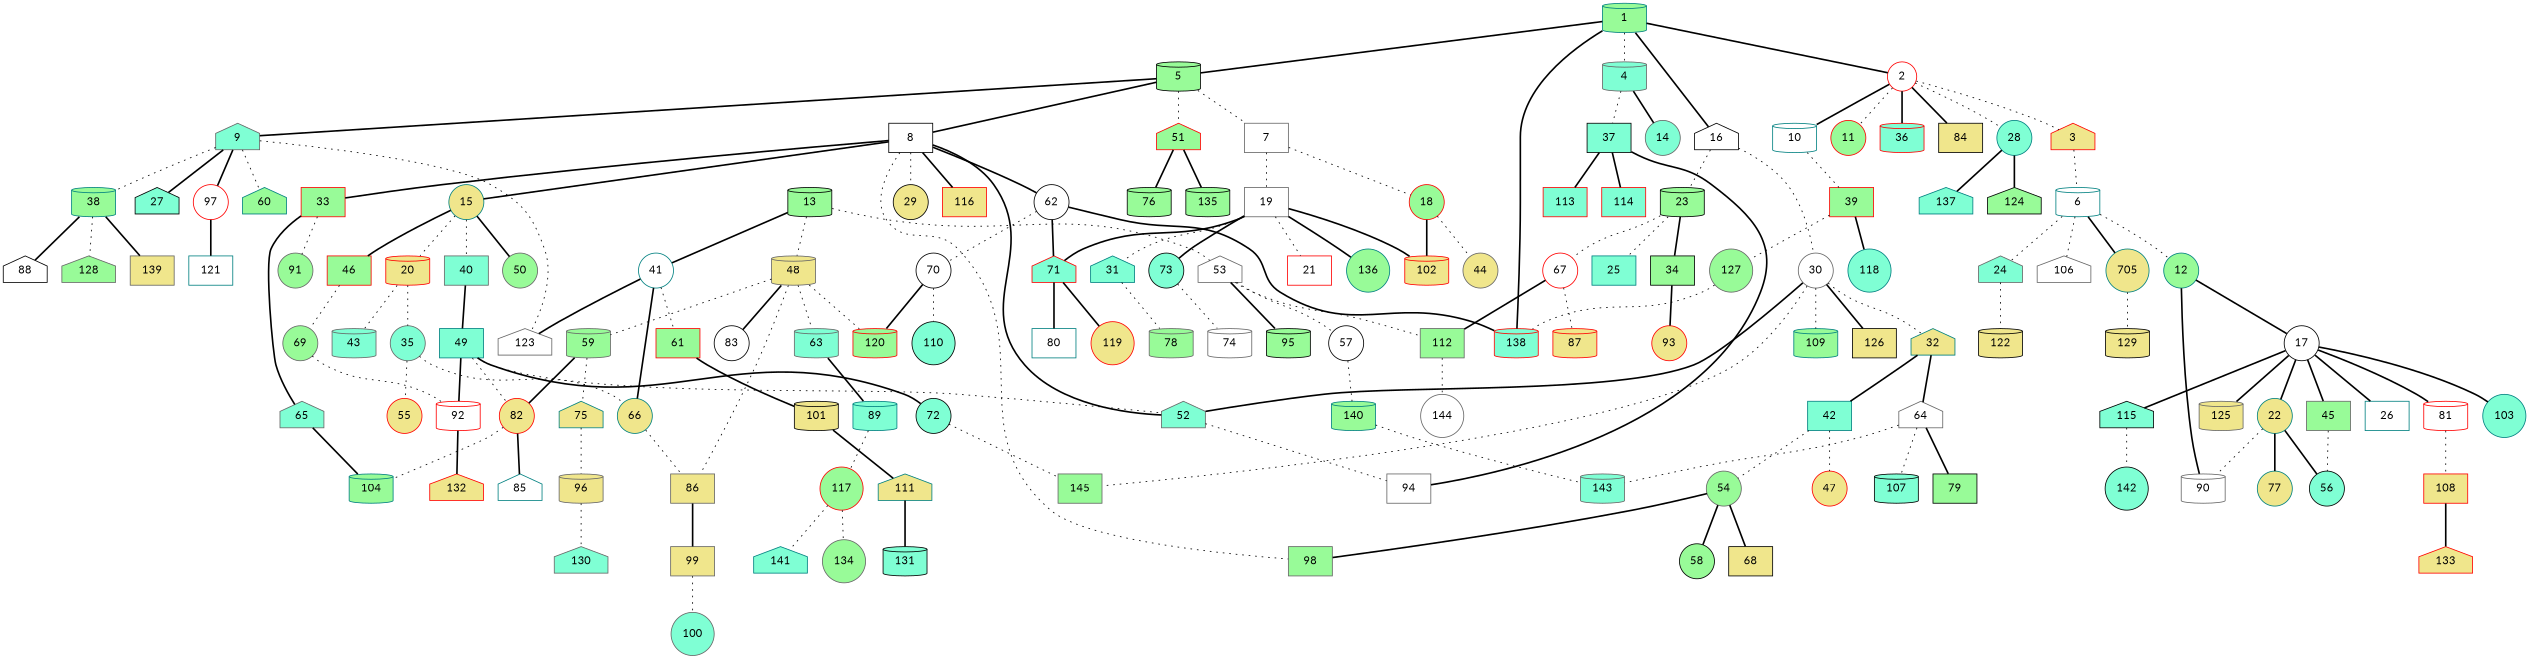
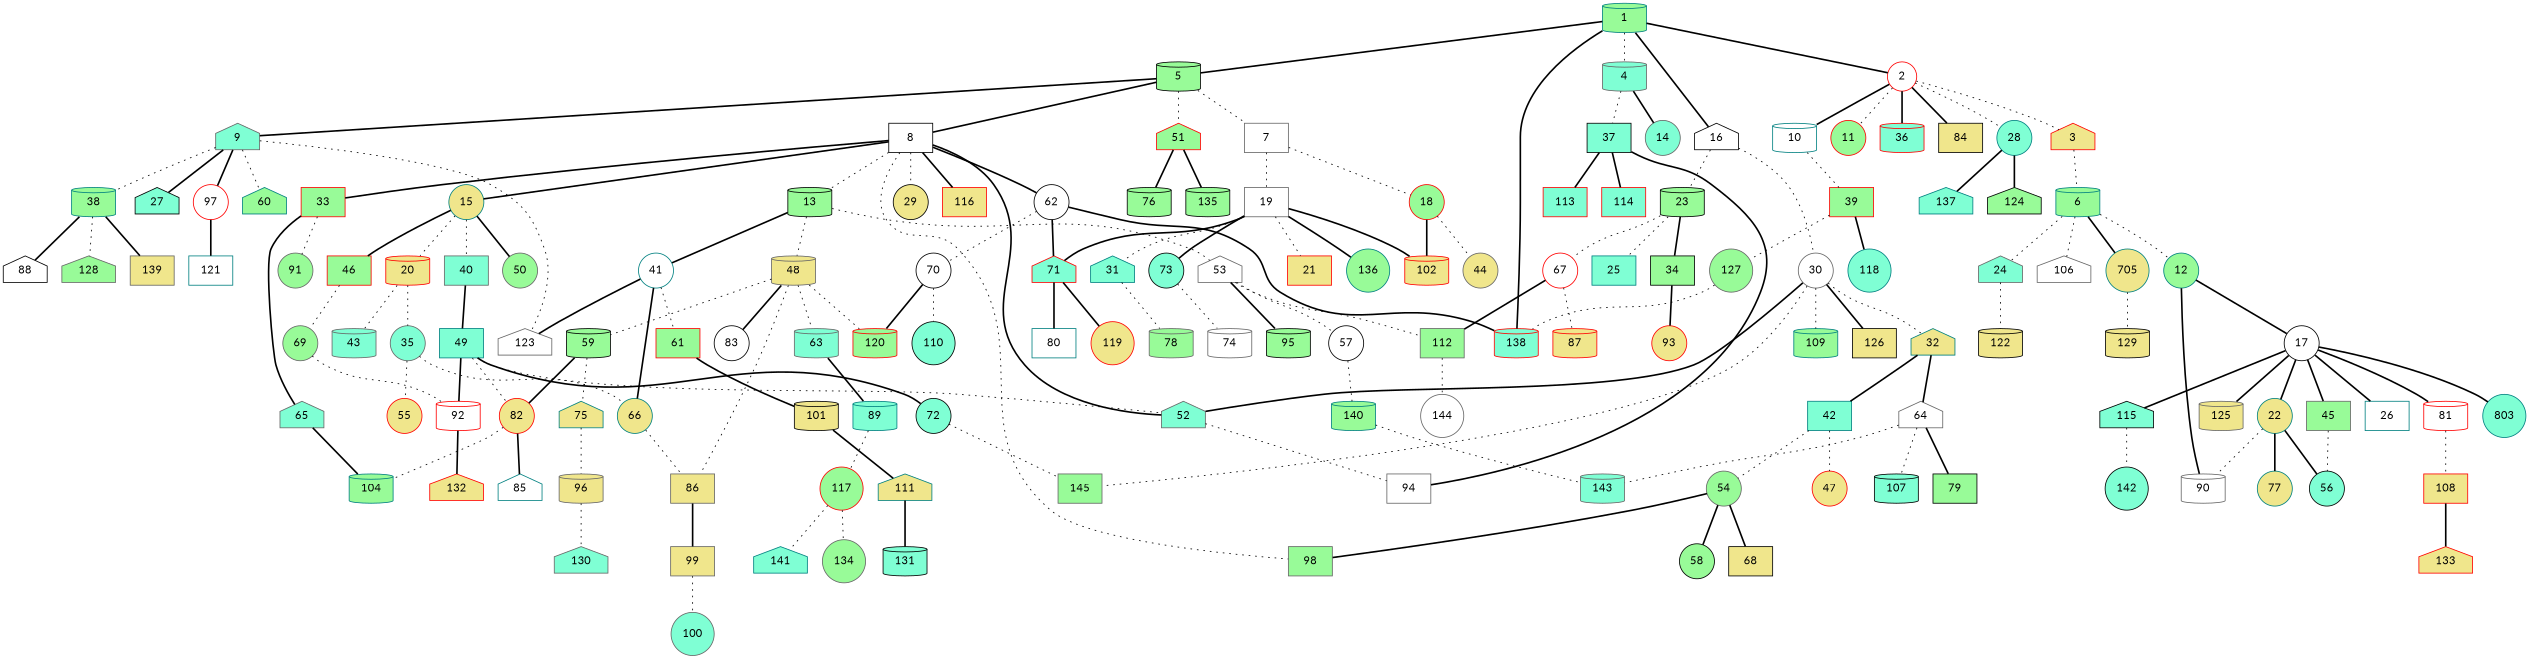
edge "8" -- "13": added
node "6": fillcolor white -> palegreen
node "21": fillcolor white -> khaki
node "59": color gray40 -> black
node "103": label "103" -> "803"
